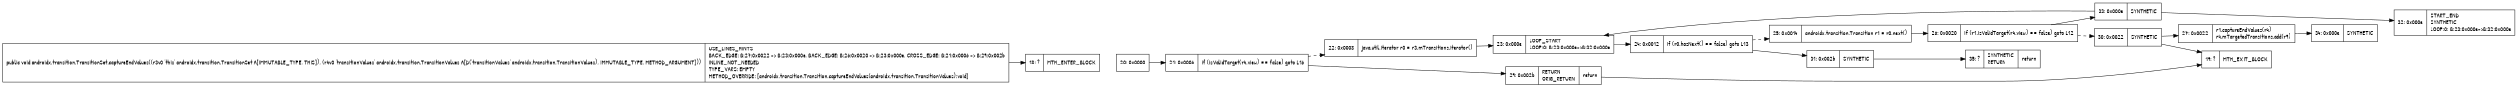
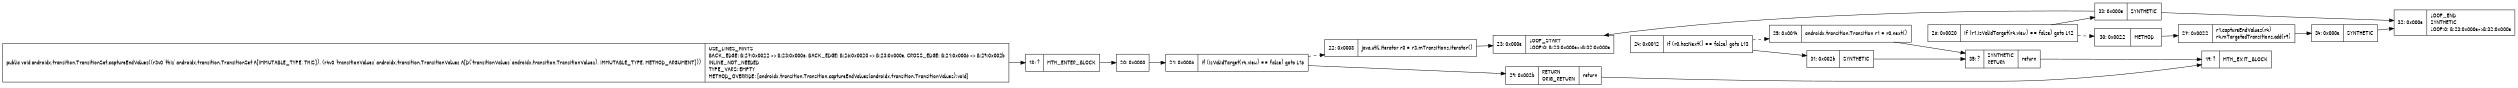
node "32: 0x000e": text "START_END" -> "LOOP_END"
edge "34: 0x000e" -> "32: 0x000e": added
edge "25: 0x0014" -> "26: 0x0020": now "25: 0x0014" -> "35: ?"
node "30: 0x0022": text "SYNTHETIC" -> "METHOD"
edge "23: 0x000e" -> "24: 0x0012": removed
edge "30: 0x0022" -> "19: ?": now "35: ?" -> "19: ?"
edge "18: ?" -> "20: 0x0000": added
